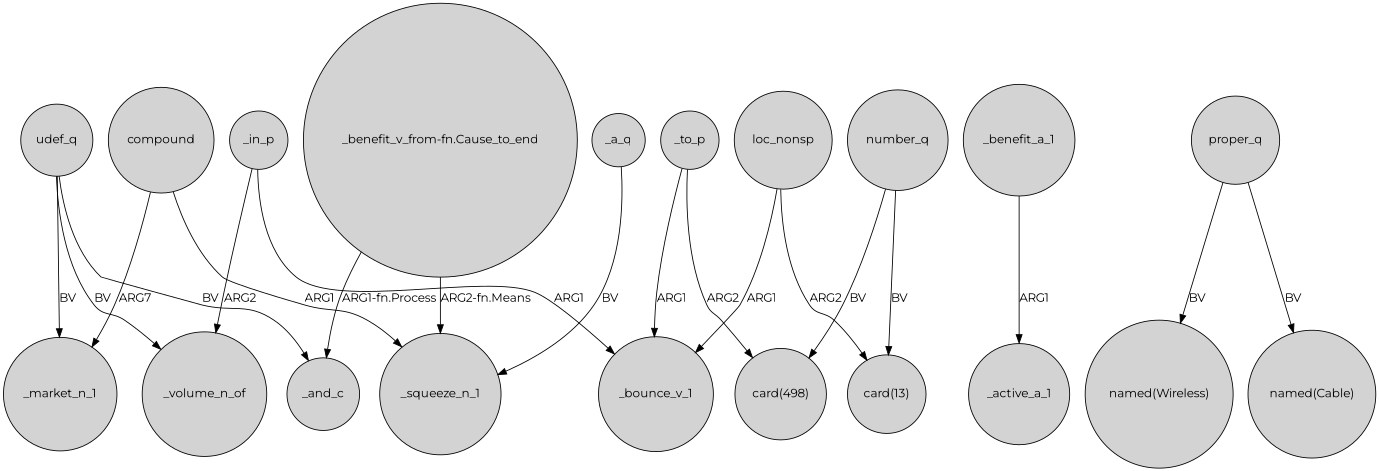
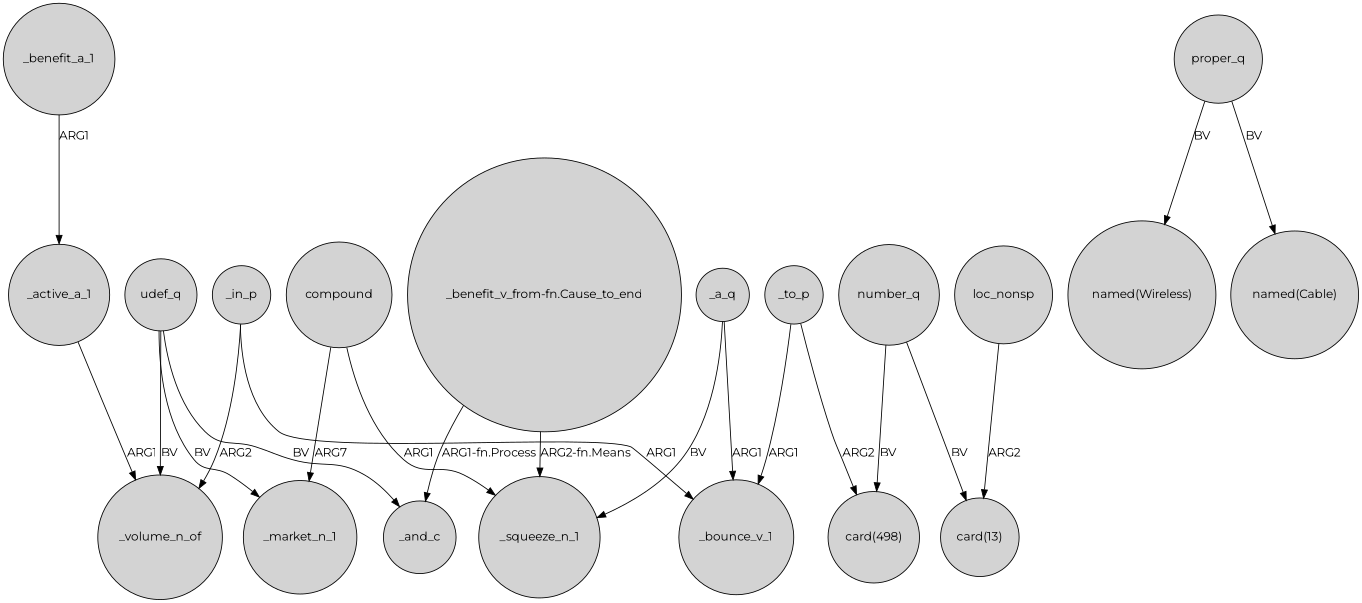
edge "loc_nonsp" -> "_bounce_v_1": now "_a_q" -> "_bounce_v_1"
edge "_active_a_1" -> "_volume_n_of": added, label "ARG1"
